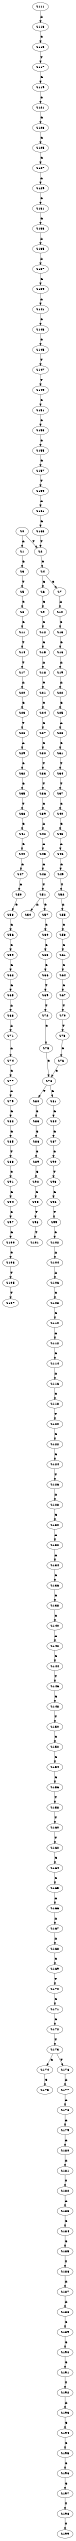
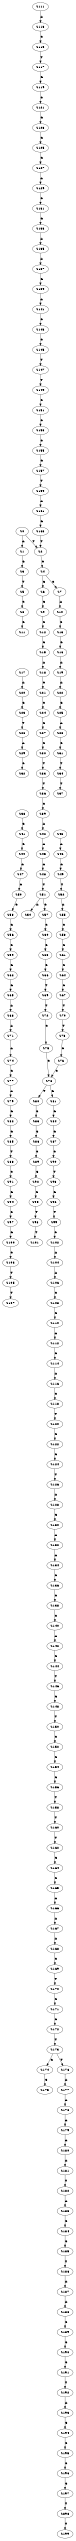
node "S14": removed
node "S35": removed
node "S40": removed
node "S198": label "S198" -> "S898"
